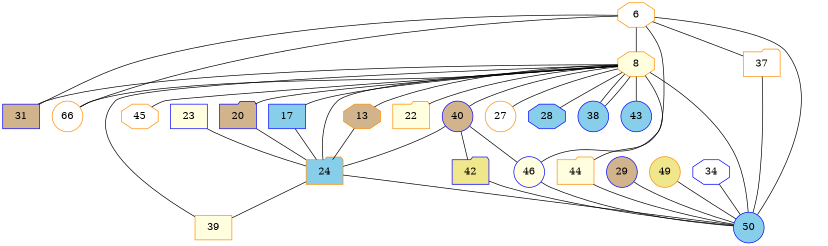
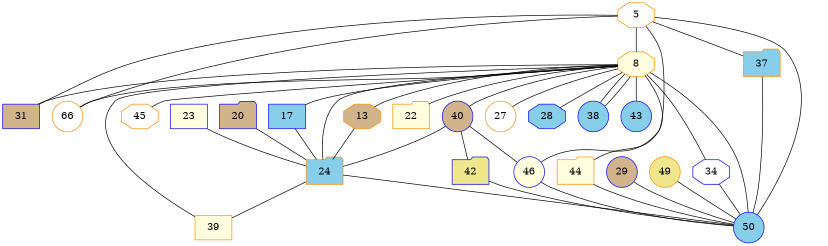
node "6": label "6" -> "5"
node "37": fillcolor white -> skyblue
edge "8" -- "20": now "8" -- "34"
